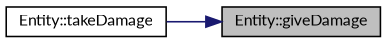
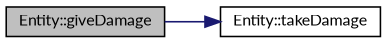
edge "Entity::takeDamage" -> "Entity::giveDamage": reversed
